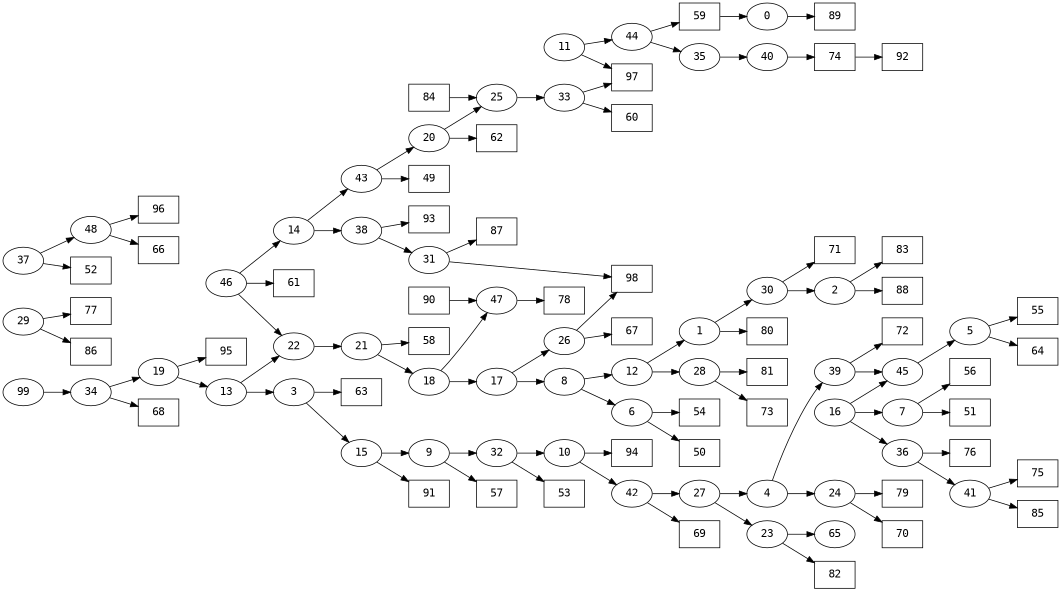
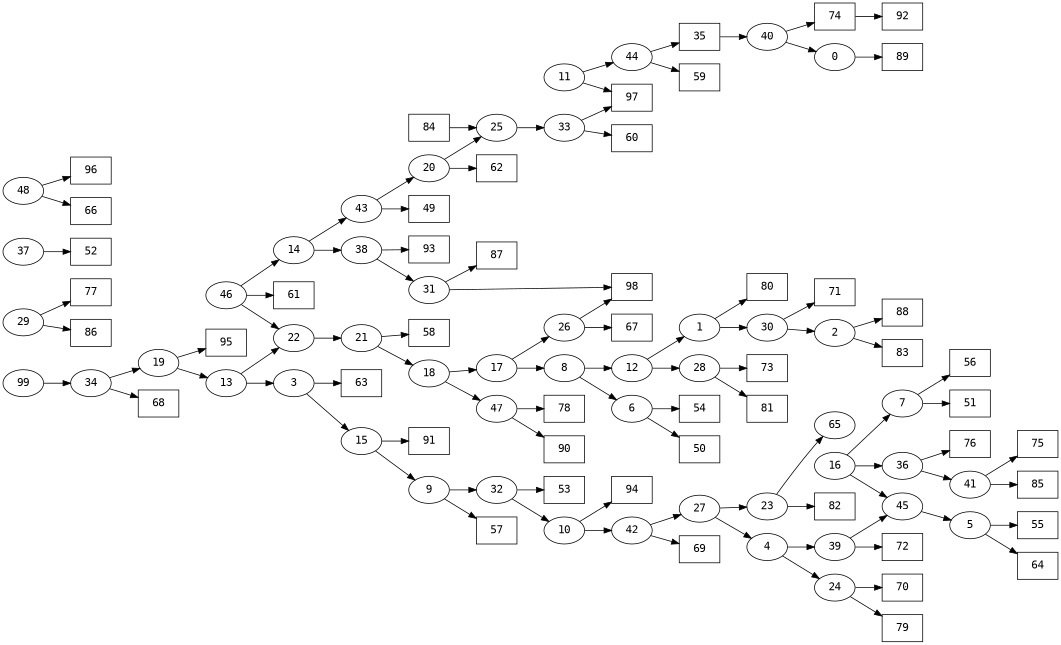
edge "59" -> "0": now "40" -> "0"
node "35": shape ellipse -> box
edge "37" -> "48": removed
edge "90" -> "47": reversed
